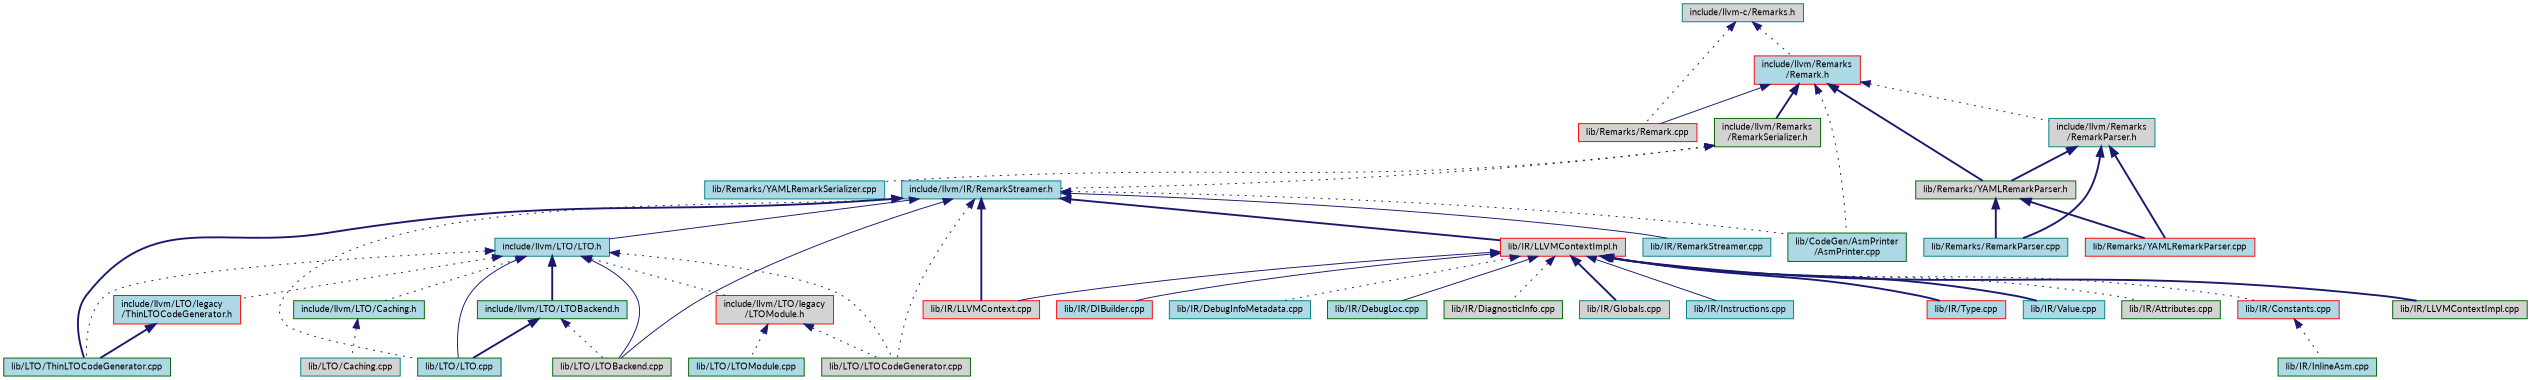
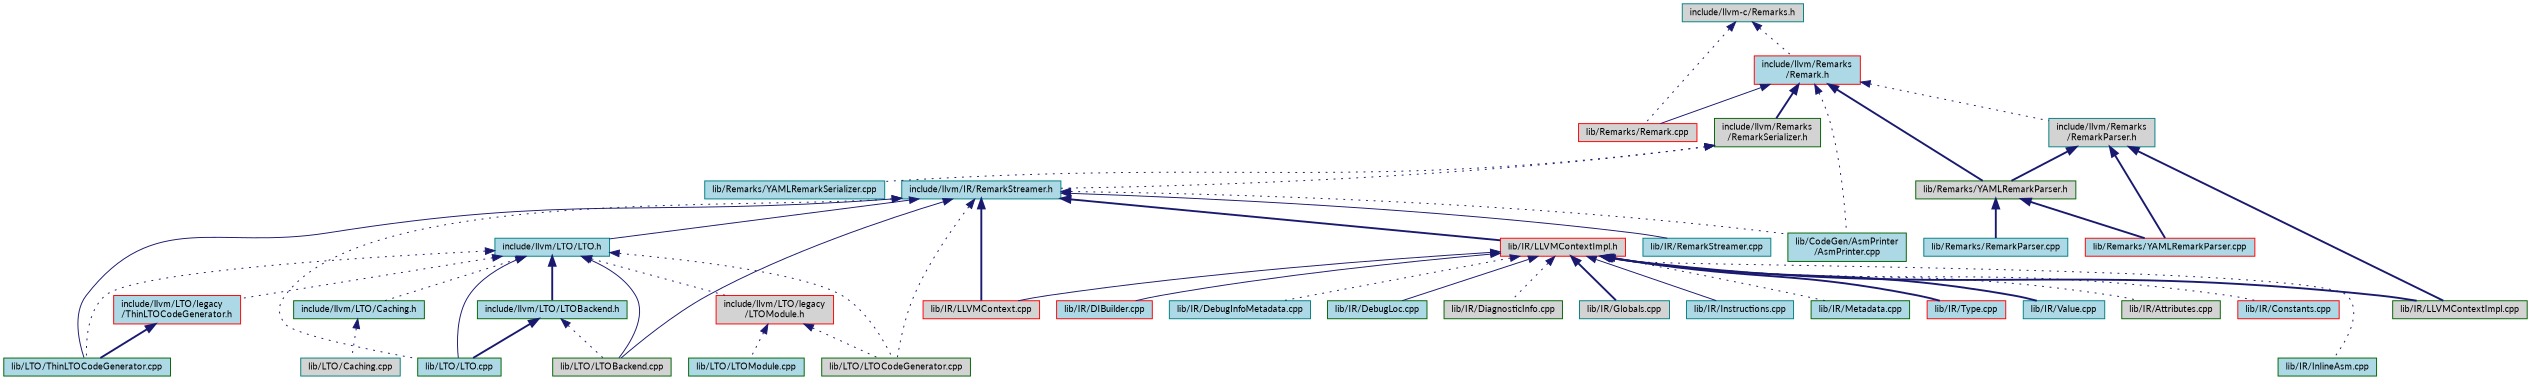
edge "lib/Remarks/RemarkParser.cpp" -> "include/llvm/Remarks /RemarkParser.h": now "lib/IR/LLVMContextImpl.cpp" -> "include/llvm/Remarks /RemarkParser.h"
edge "lib/LTO/ThinLTOCodeGenerator.cpp" -> "include/llvm/IR/RemarkStreamer.h": style bold -> solid
node "lib/IR/Metadata.cpp": added
edge "lib/IR/InlineAsm.cpp" -> "lib/IR/Constants.cpp": now "lib/IR/InlineAsm.cpp" -> "lib/IR/LLVMContextImpl.h"
